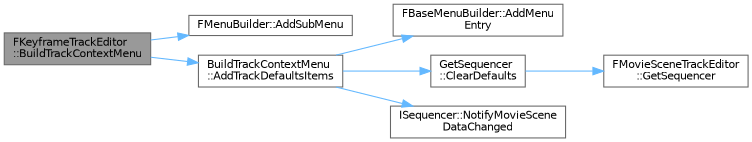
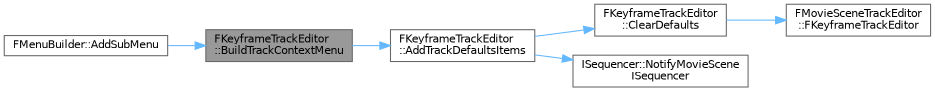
node "FBaseMenuBuilder::AddMenu Entry": removed
edge "FKeyframeTrackEditor ::BuildTrackContextMenu" -> "FMenuBuilder::AddSubMenu": reversed
node "BuildTrackContextMenu ::AddTrackDefaultsItems": label "BuildTrackContextMenu ::AddTrackDefaultsItems" -> "FKeyframeTrackEditor ::AddTrackDefaultsItems"
node "GetSequencer ::ClearDefaults": label "GetSequencer ::ClearDefaults" -> "FKeyframeTrackEditor ::ClearDefaults"
node "FMovieSceneTrackEditor ::GetSequencer": label "FMovieSceneTrackEditor ::GetSequencer" -> "FMovieSceneTrackEditor ::FKeyframeTrackEditor"
node "ISequencer::NotifyMovieScene DataChanged": label "ISequencer::NotifyMovieScene DataChanged" -> "ISequencer::NotifyMovieScene ISequencer"
